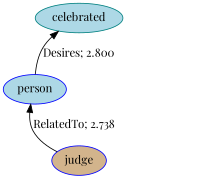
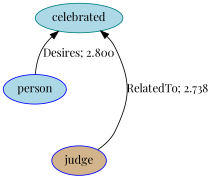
edge "judge" -> "person": now "judge" -> "celebrated"
